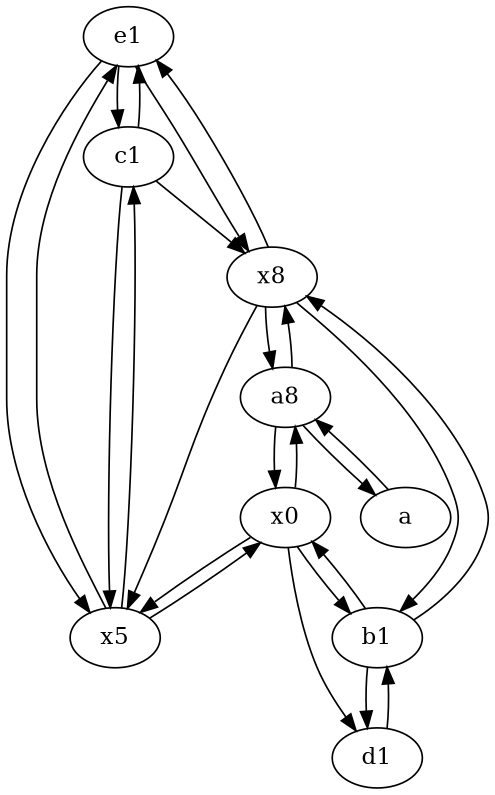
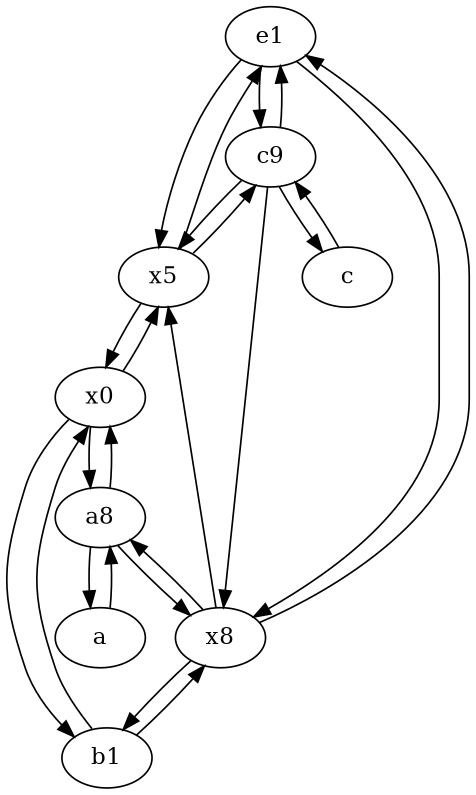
node "c1": label "c1" -> "c9"
node "c": added
node "d1": removed
